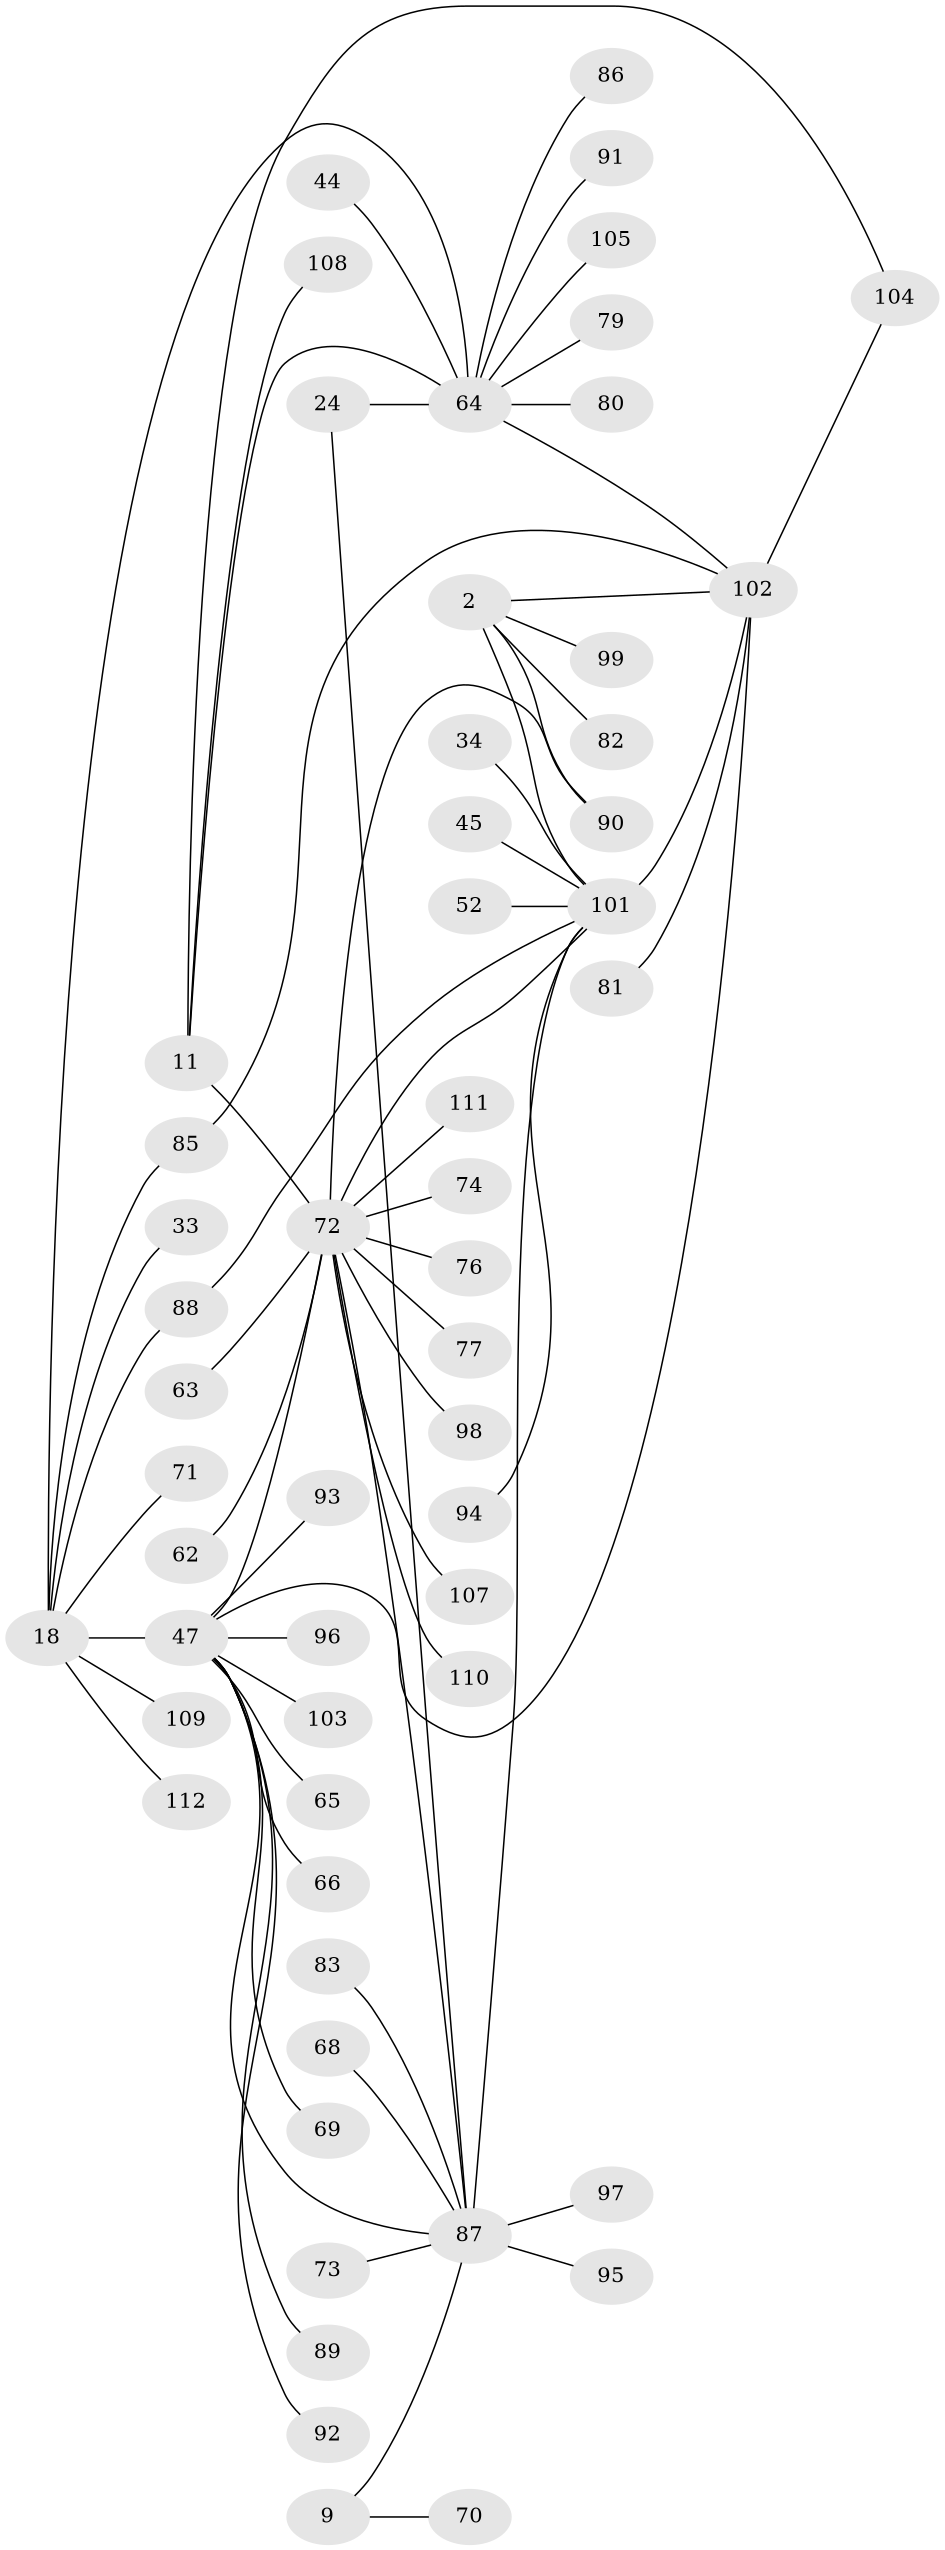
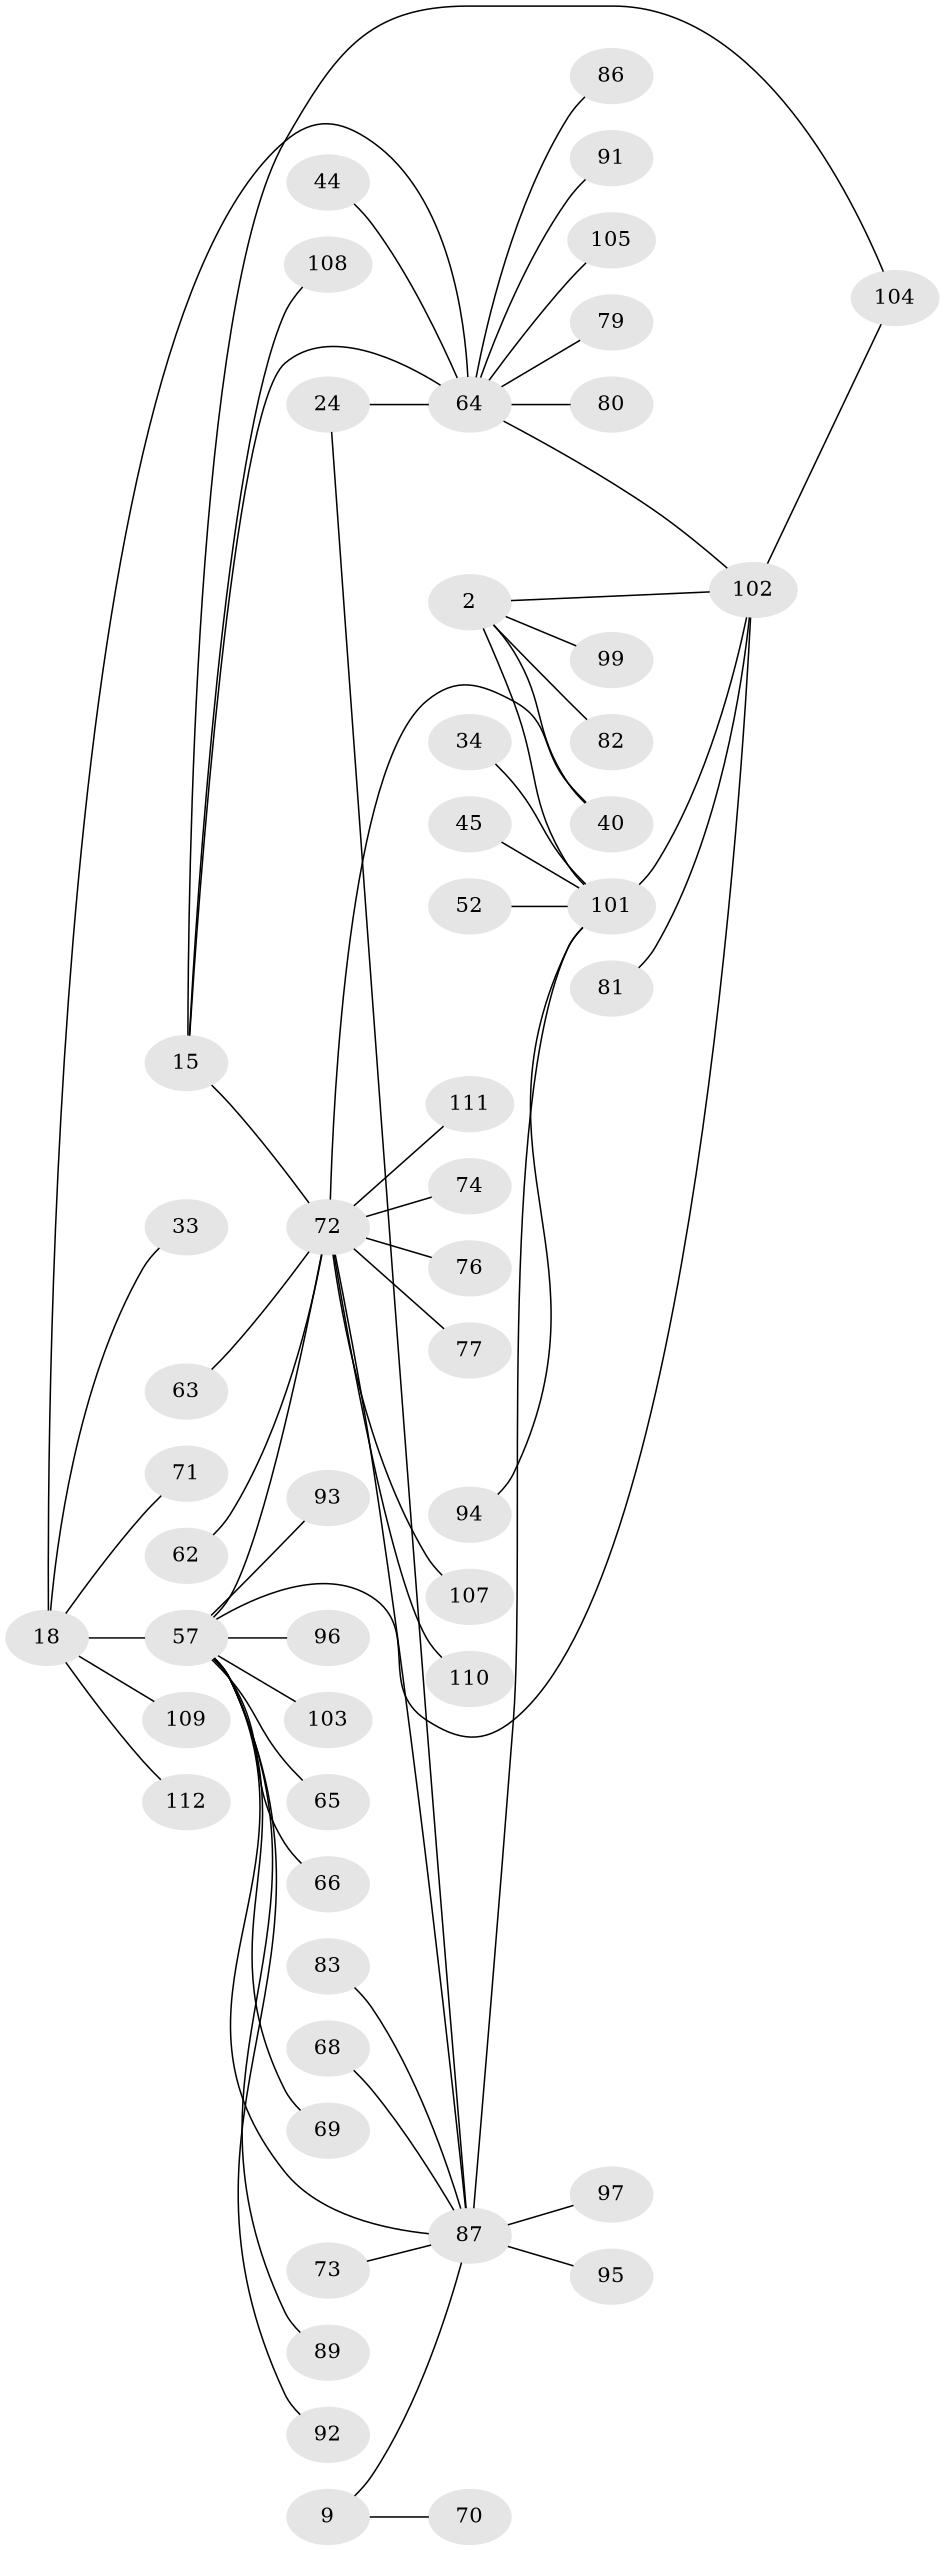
node "90": label "90" -> "40"
edge "101" -- "72": removed
node "11": label "11" -> "15"
node "85": removed
node "88": removed
node "98": removed
node "47": label "47" -> "57"
